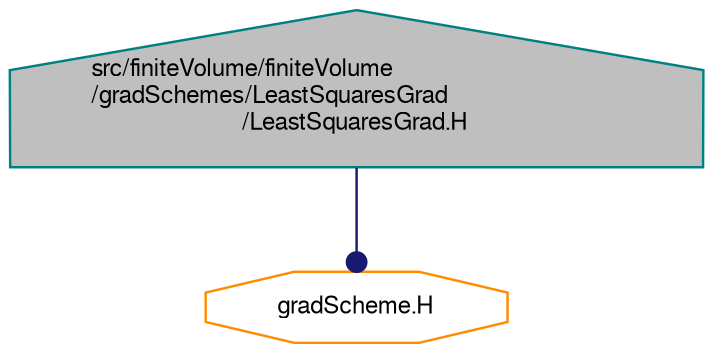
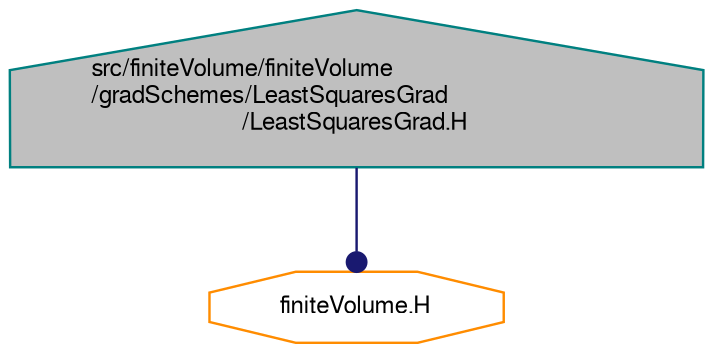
node "gradScheme.H": label "gradScheme.H" -> "finiteVolume.H"
